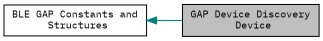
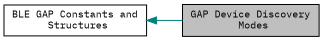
node "GAP Device Discovery Device": label "GAP Device Discovery Device" -> "GAP Device Discovery Modes"
